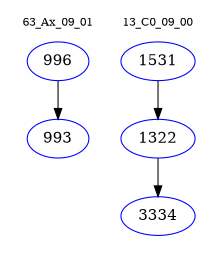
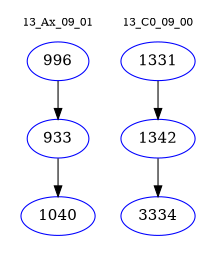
cluster "63_Ax_09_01": label "63_Ax_09_01" -> "13_Ax_09_01"
node "1531": label "1531" -> "1331"
node "993": label "993" -> "933"
node "1322": label "1322" -> "1342"
node "1040": added
